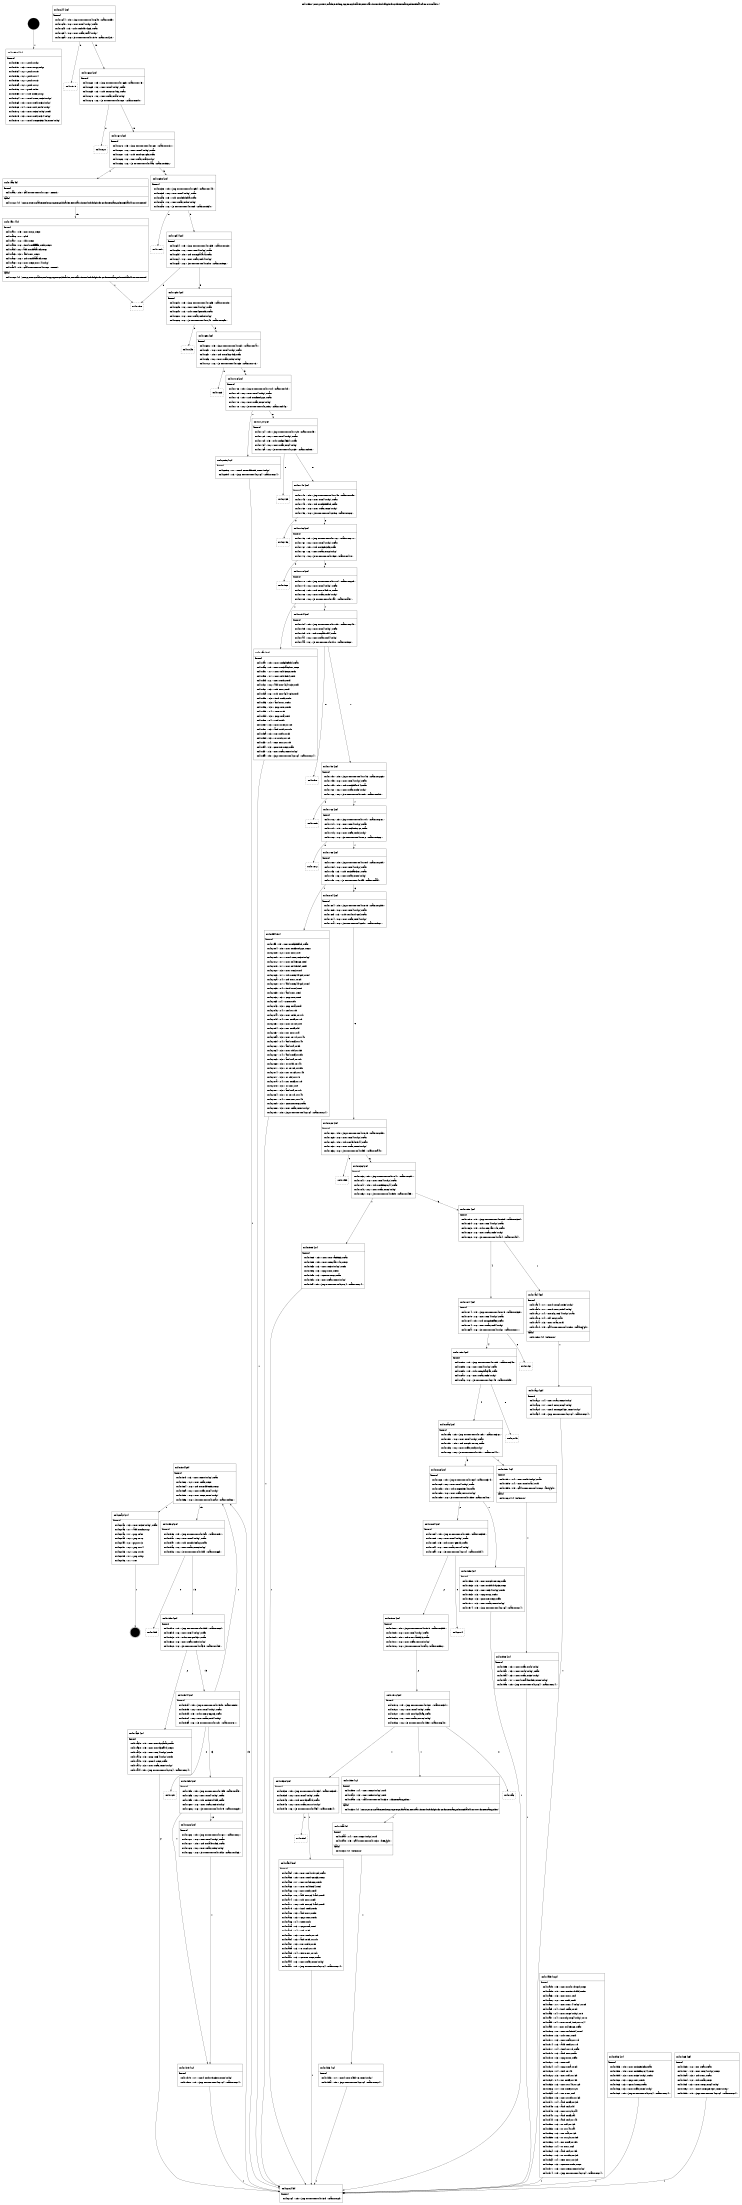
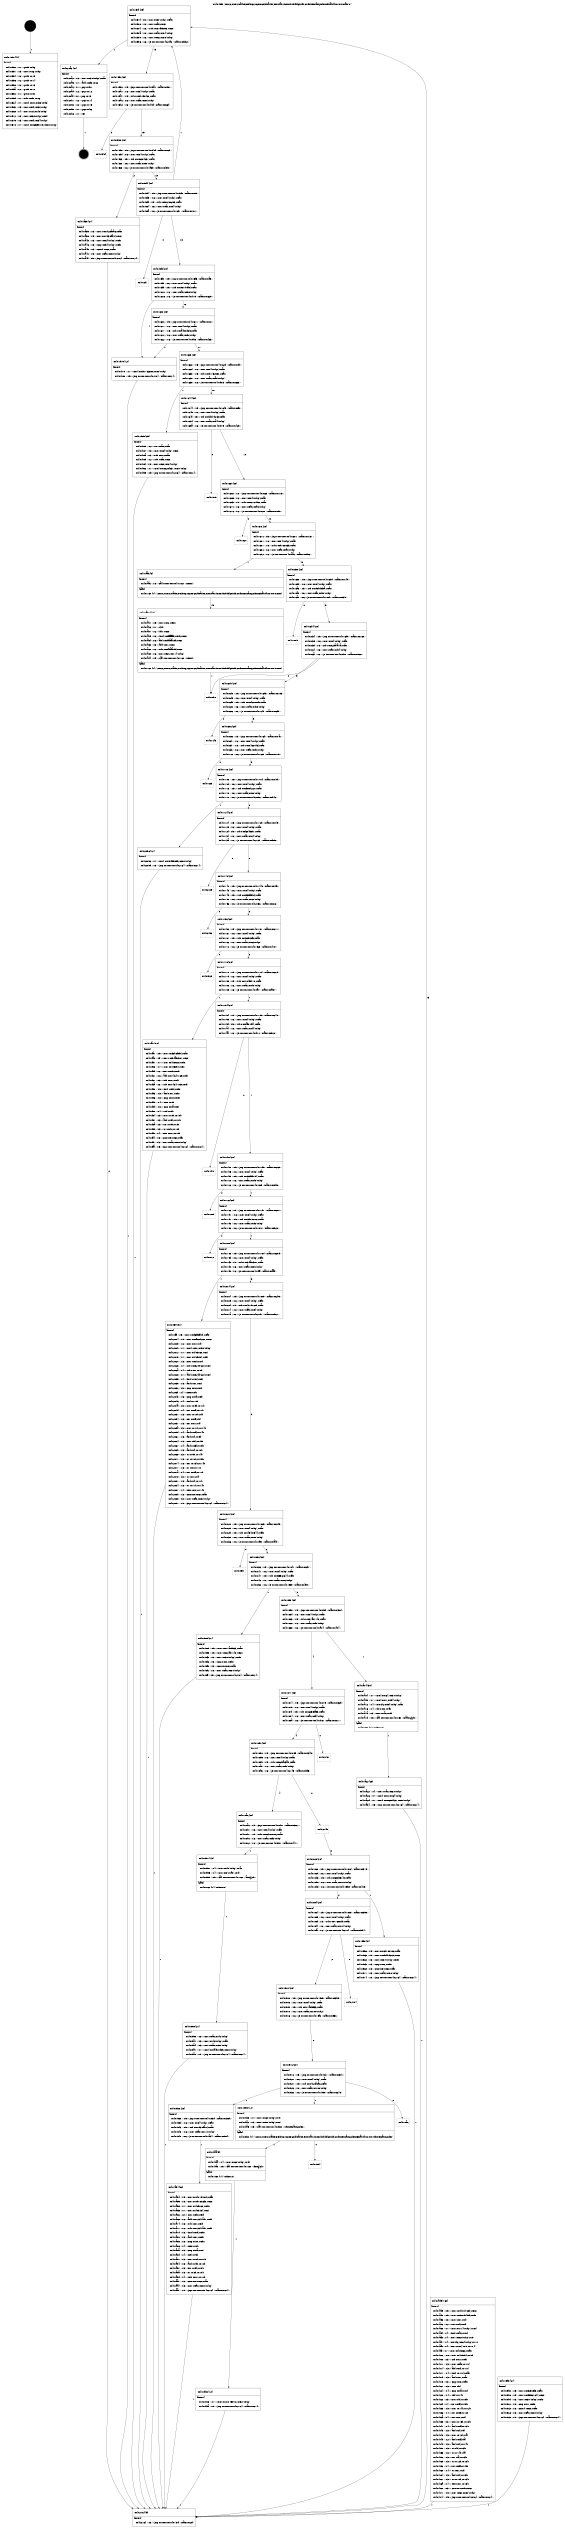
node "0x401628 [28]": added
edge "0x4018ac [28]" -> "0x4018c8 [28]": now "0x402145" -> "0x4018c8 [28]"
edge "0x401938 [28]" -> "0x401954": now "0x401b9e [12]" -> "0x401954"
